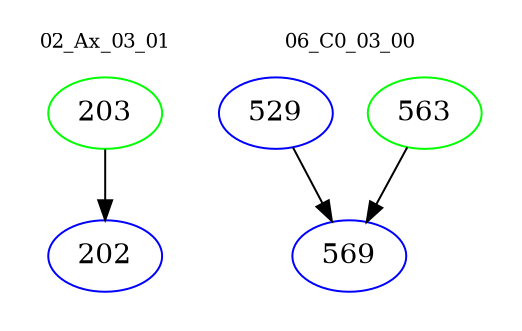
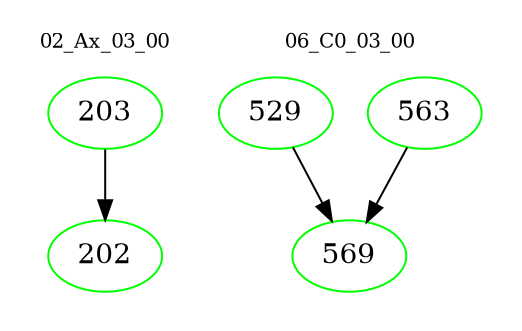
cluster "02_Ax_03_01": label "02_Ax_03_01" -> "02_Ax_03_00"
node "529": color blue -> green
node "202": color blue -> green
node "569": color blue -> green
